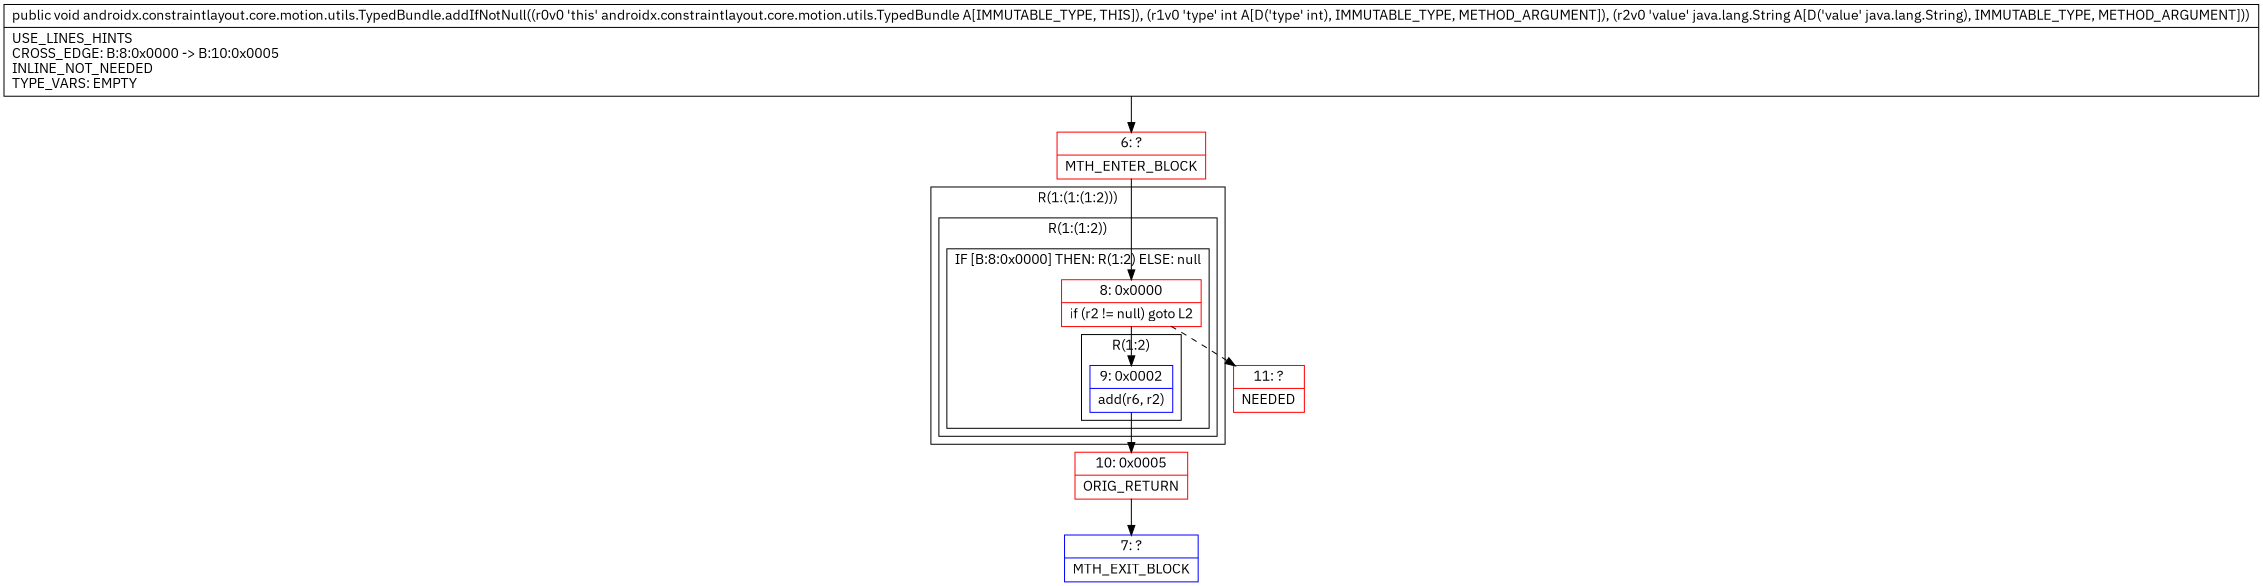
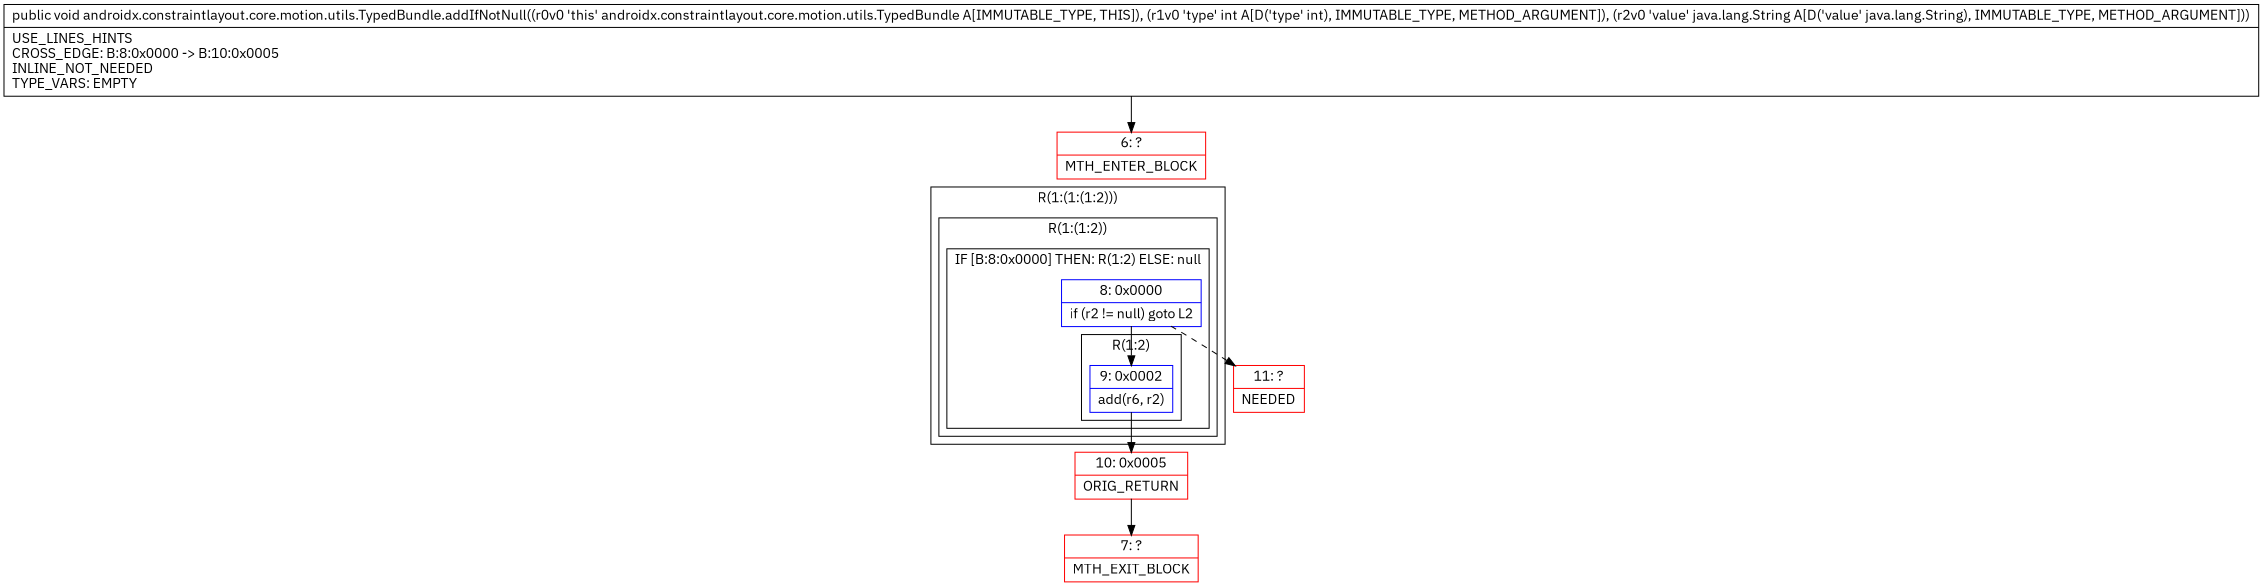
edge "6: ?" -> "8: 0x0000": removed
node "8: 0x0000": color red -> blue
node "7: ?": color blue -> red
